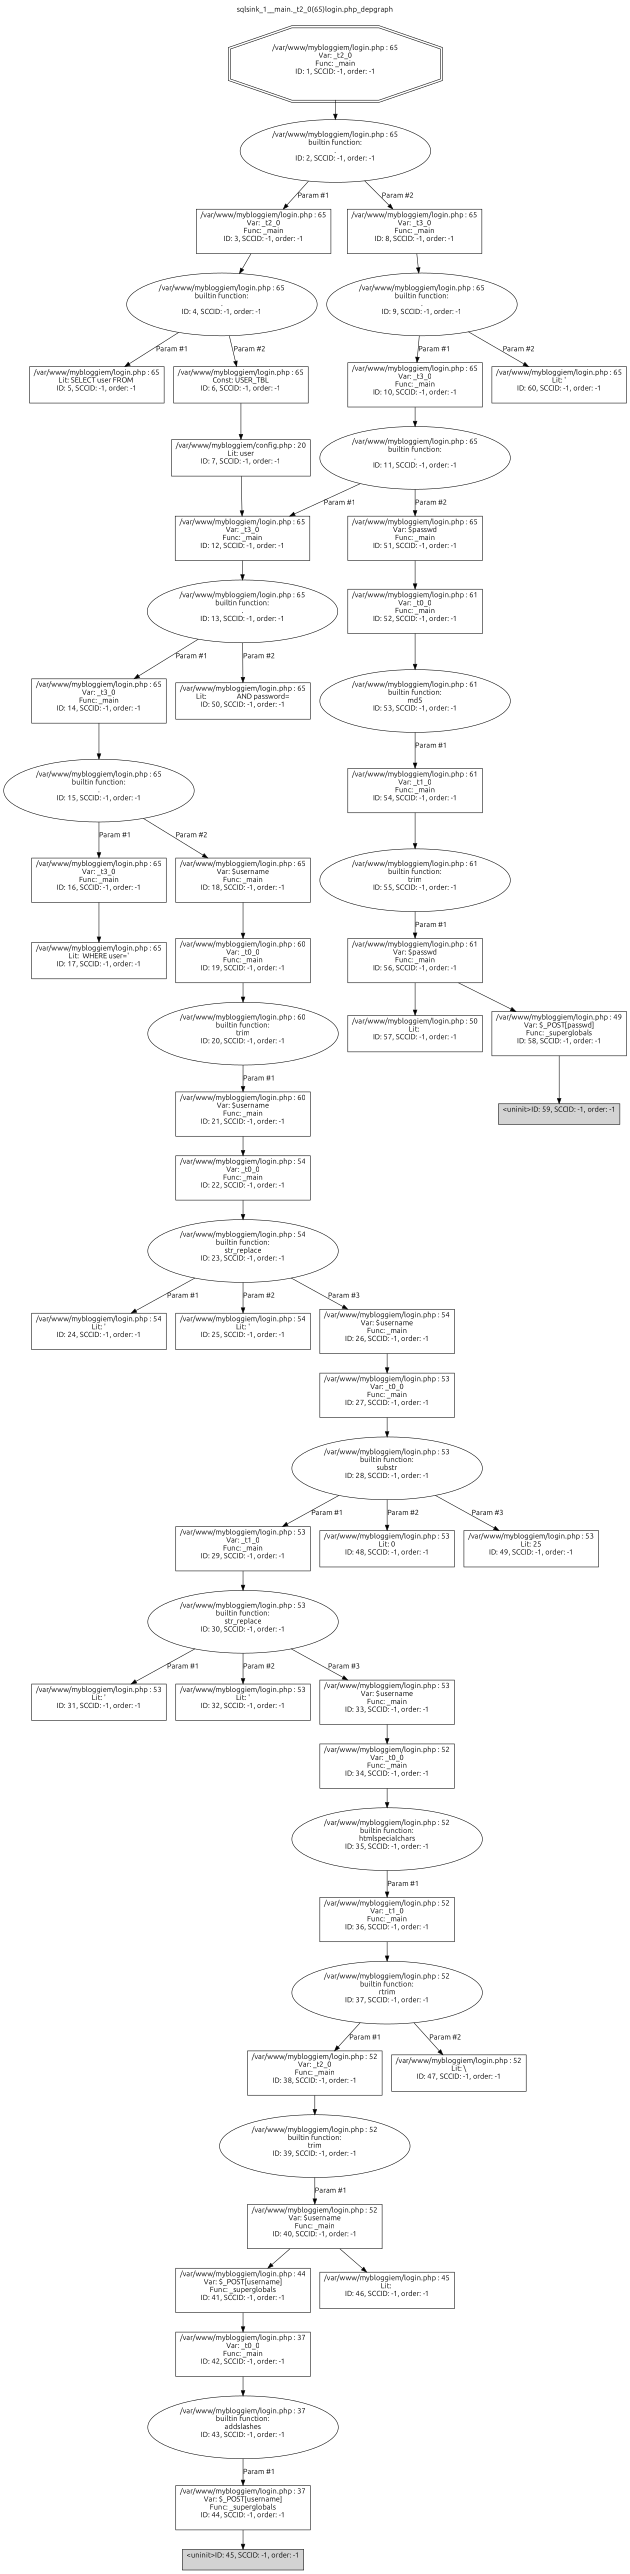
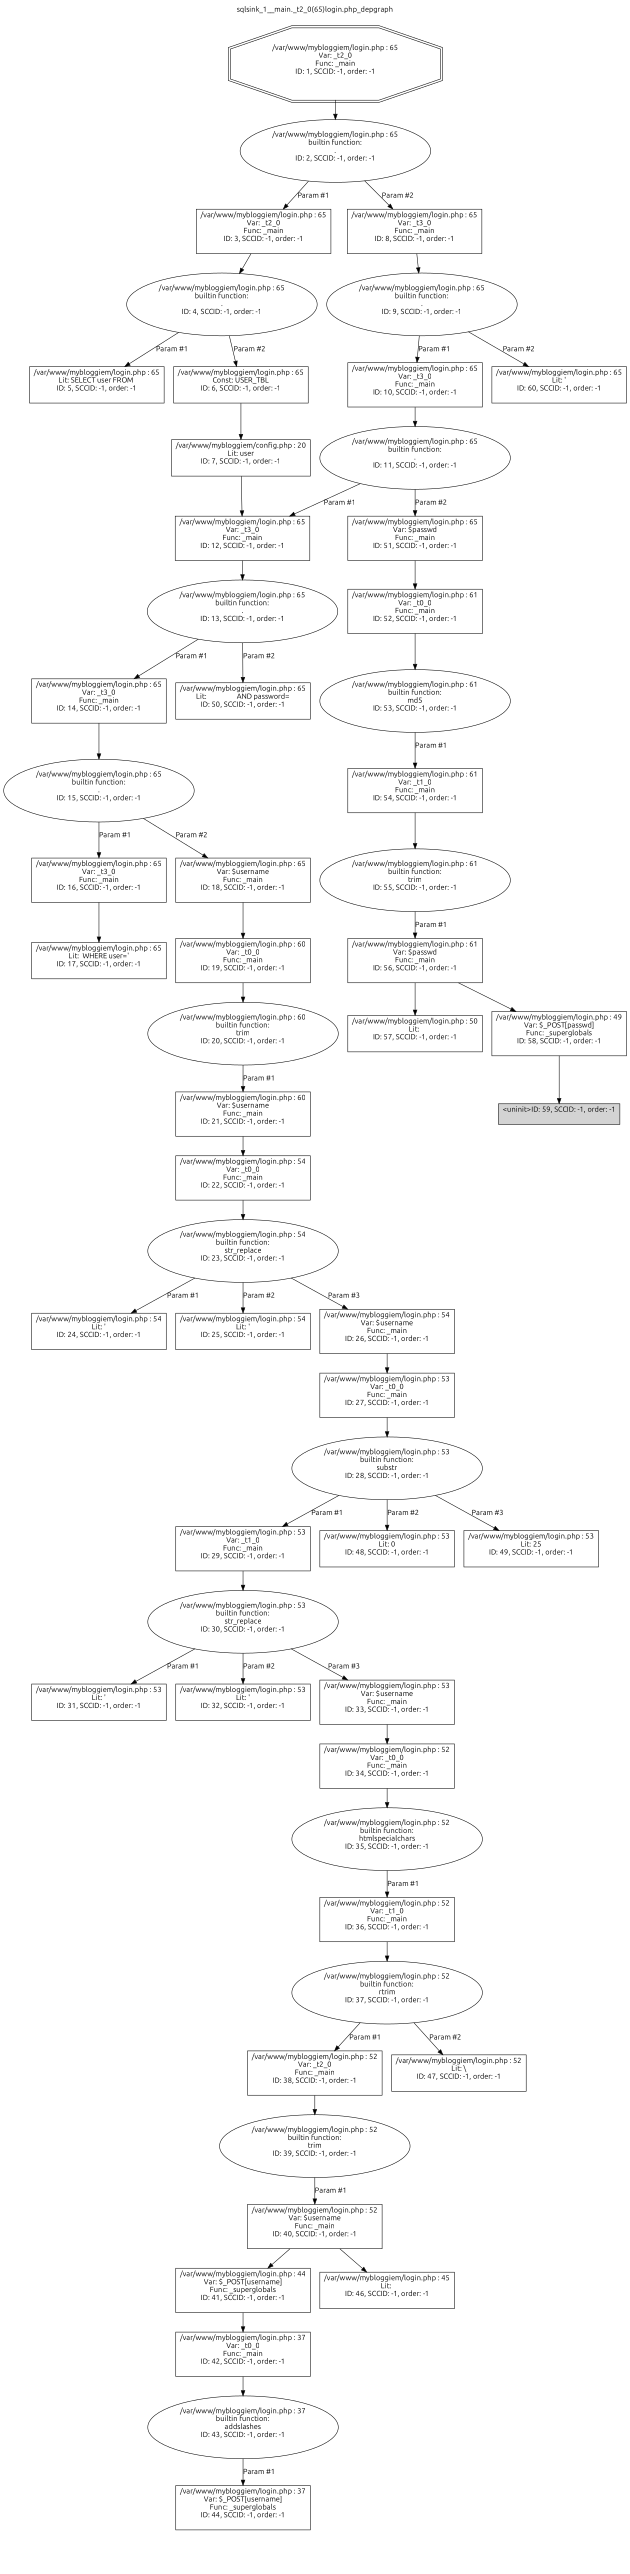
node "<uninit>ID: 45, SCCID: -1, order: -1": removed
